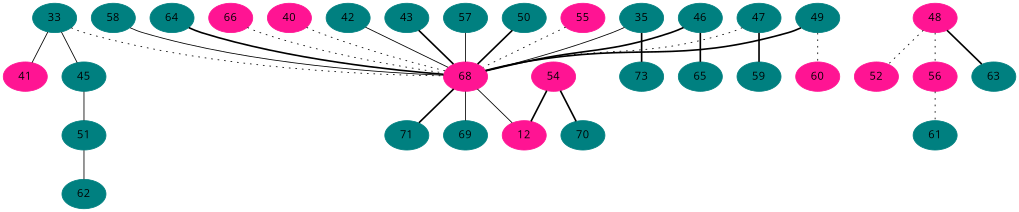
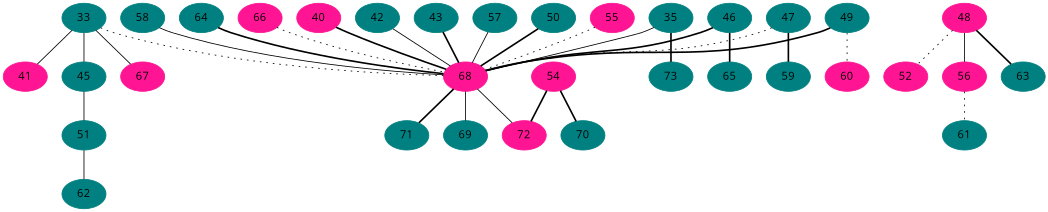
edge "48" -- "56": style dotted -> solid
edge "40" -- "68": style dotted -> bold
node "67": added
node "12": label "12" -> "72"
